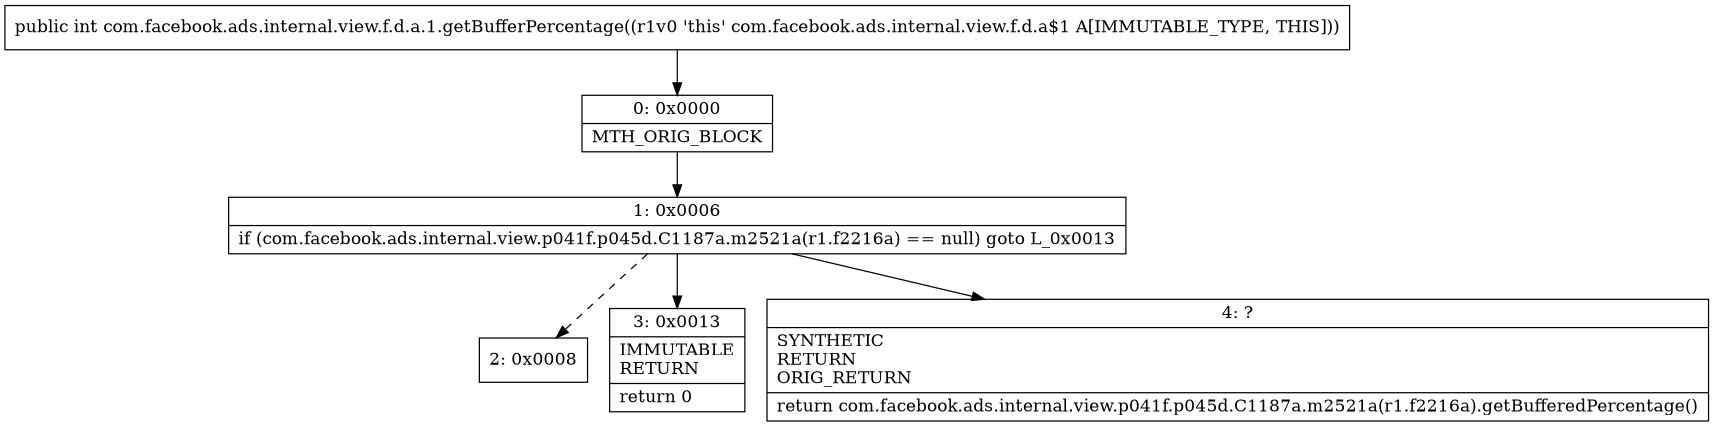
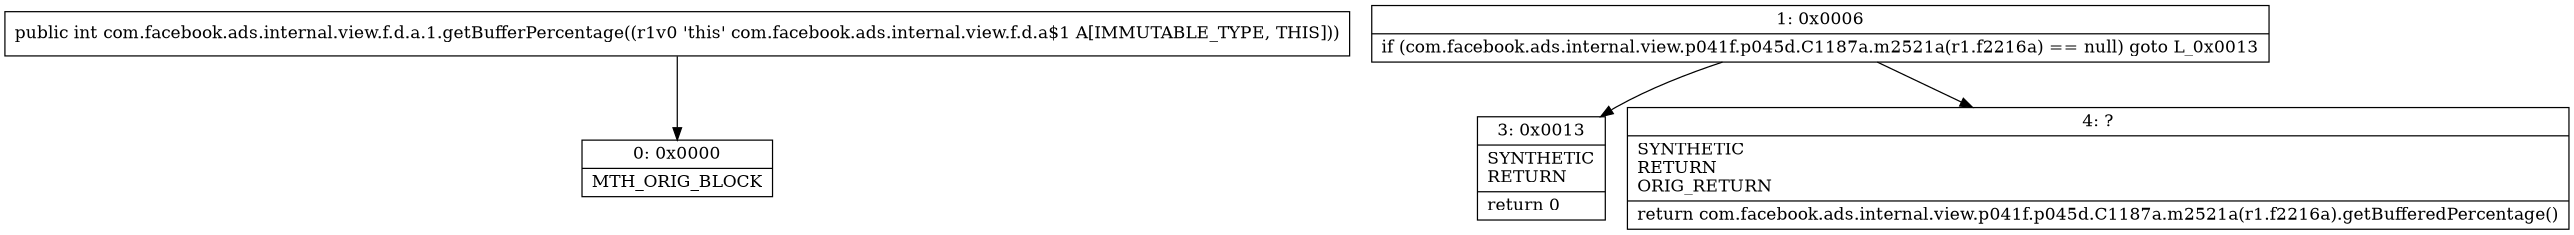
edge "0: 0x0000" -> "1: 0x0006": removed
node "3: 0x0013": text "IMMUTABLE" -> "SYNTHETIC"
node "2: 0x0008": removed
